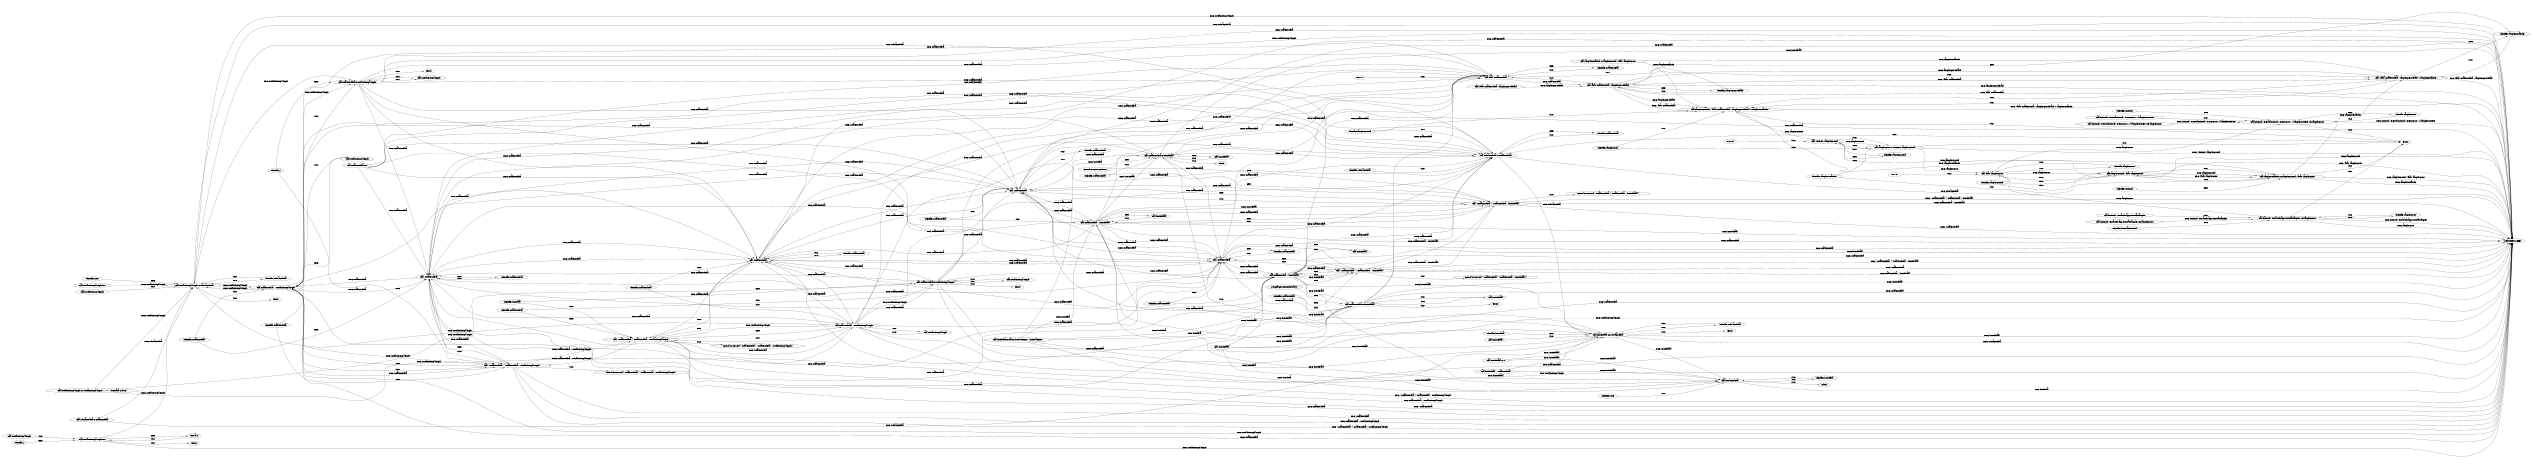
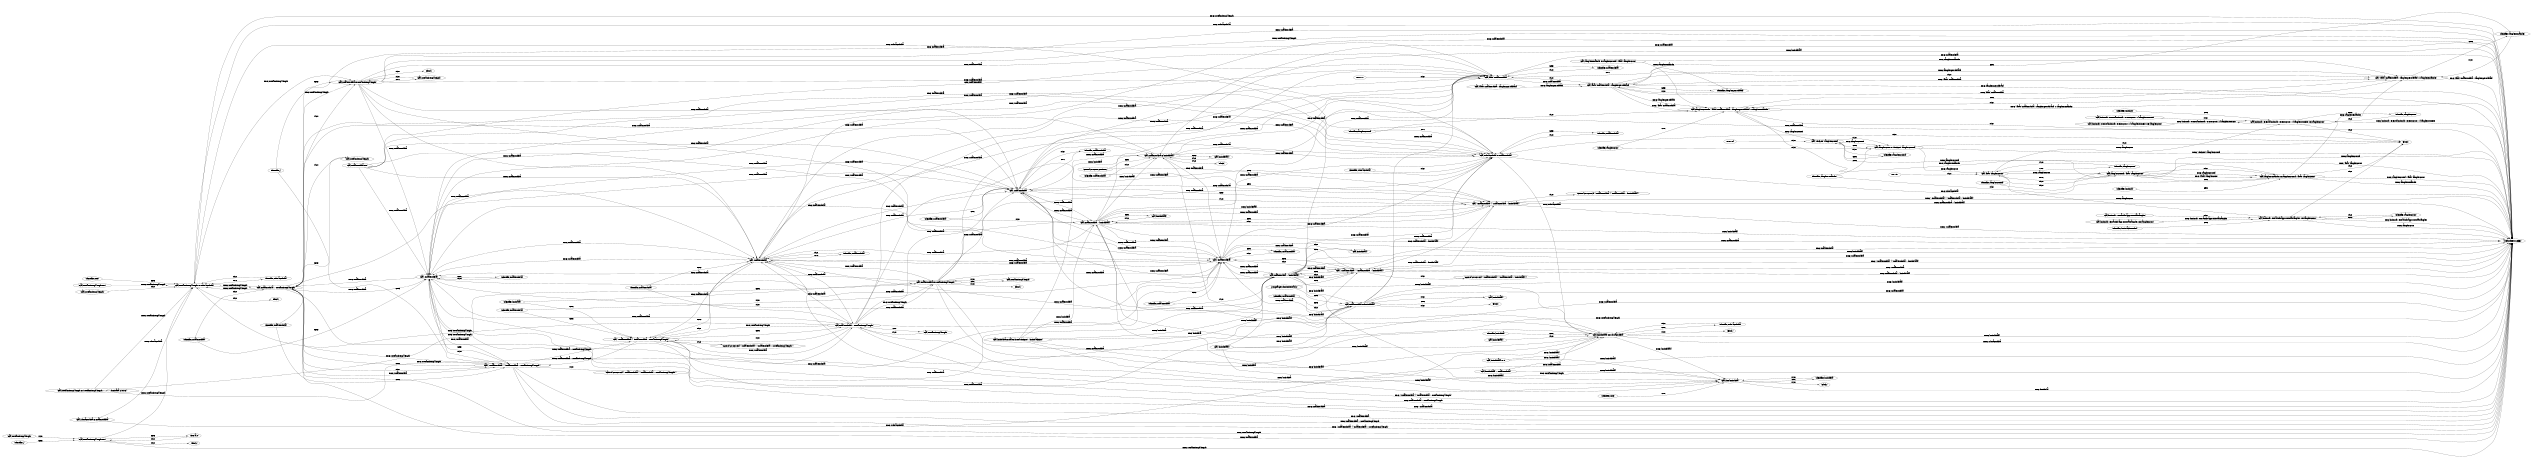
edge "(Call,(float) smallest_delta)" -> "(MethodReturn,RET)": added, label "DDG: smallest_delta"
